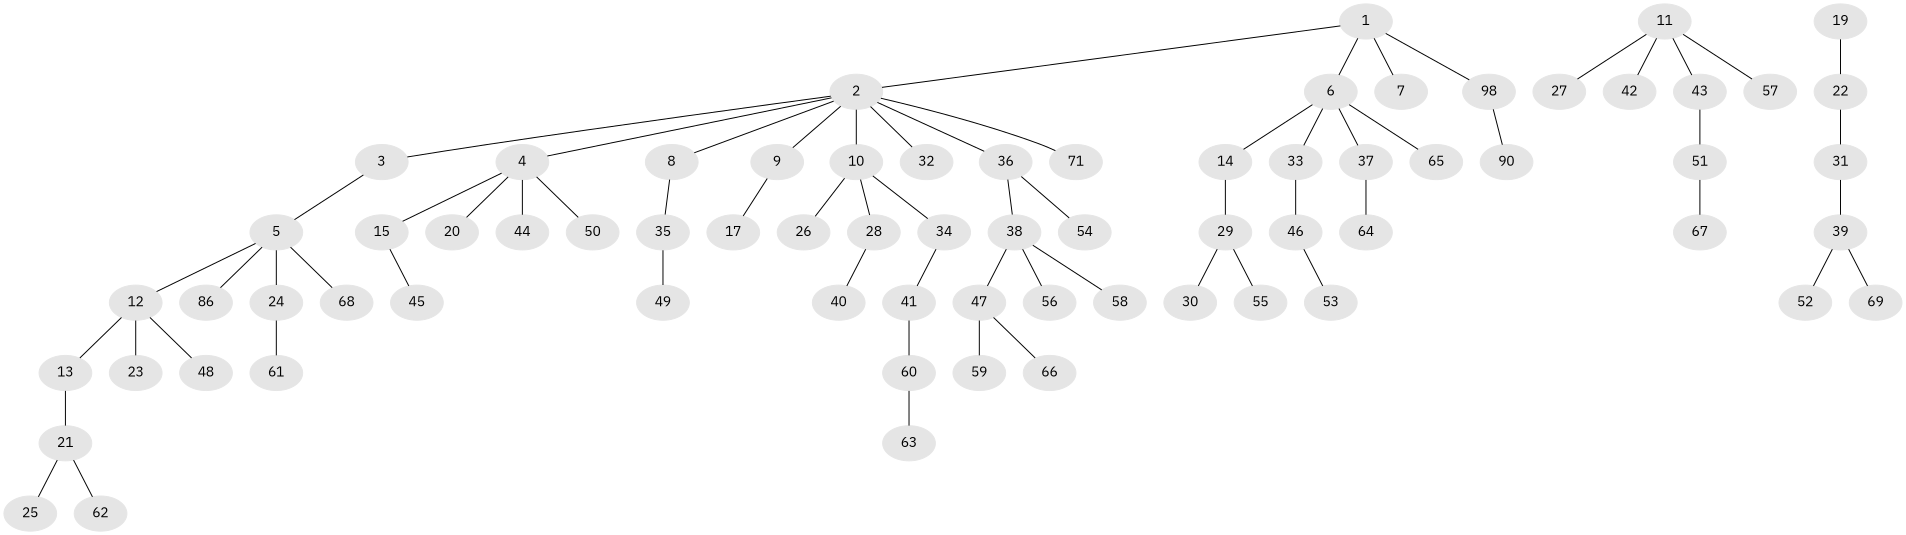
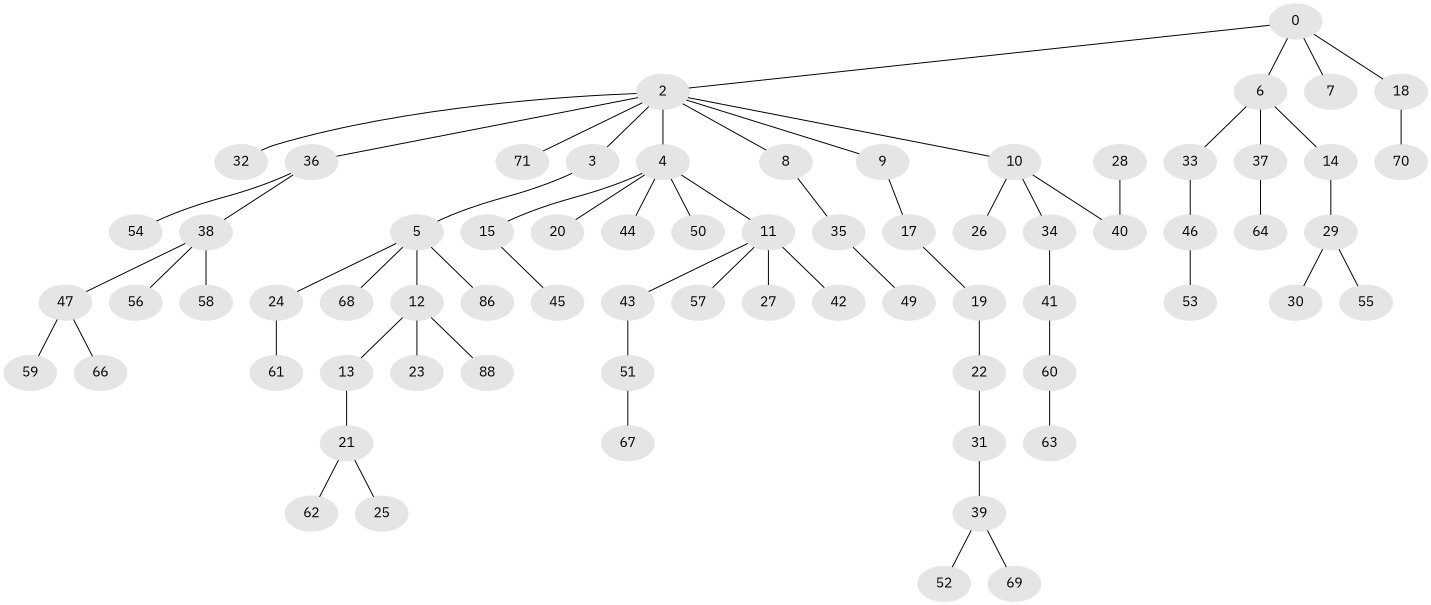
node "1": label "1" -> "0"
node "98": label "98" -> "18"
node "65": removed
node "90": label "90" -> "70"
edge "4" -- "11": added
edge "10" -- "28": now "10" -- "40"
edge "17" -- "19": added
node "48": label "48" -> "88"
